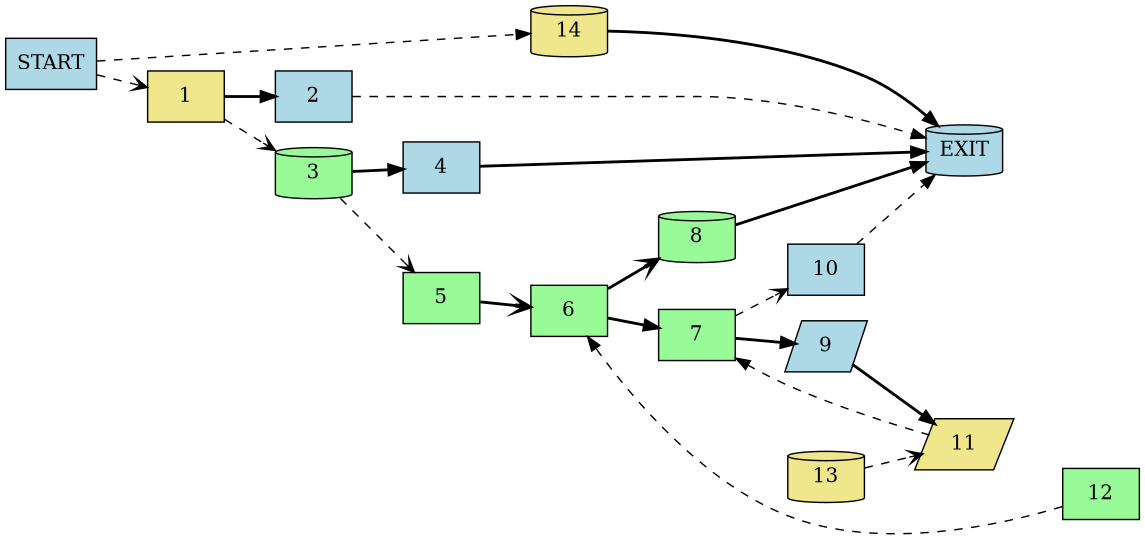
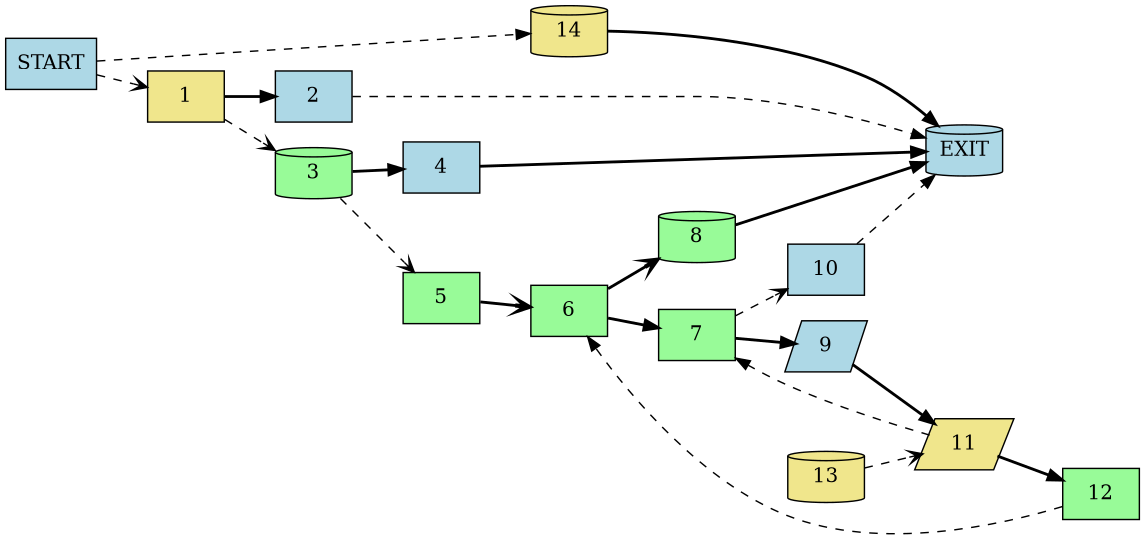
edge "11" -> "12": added
